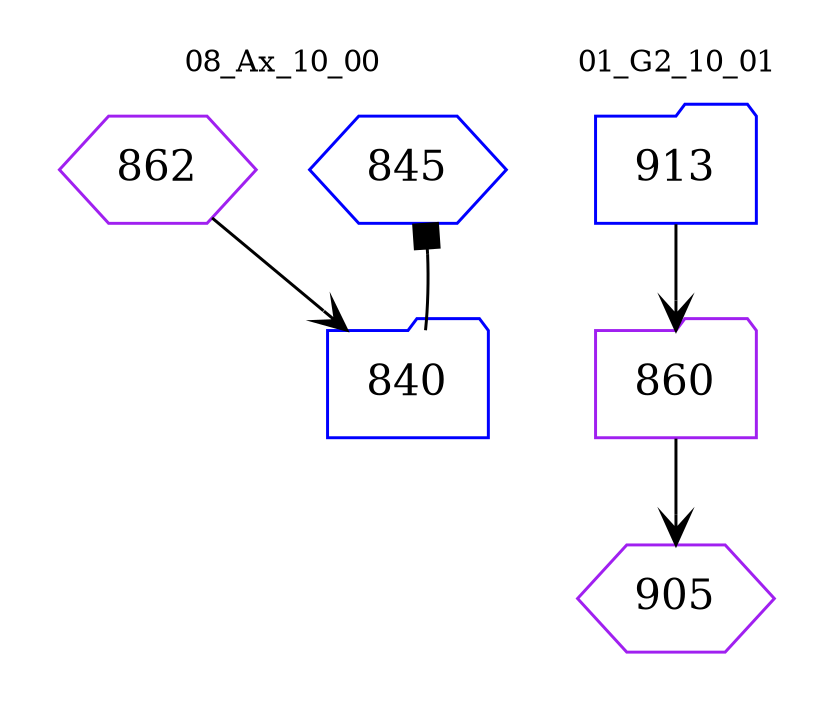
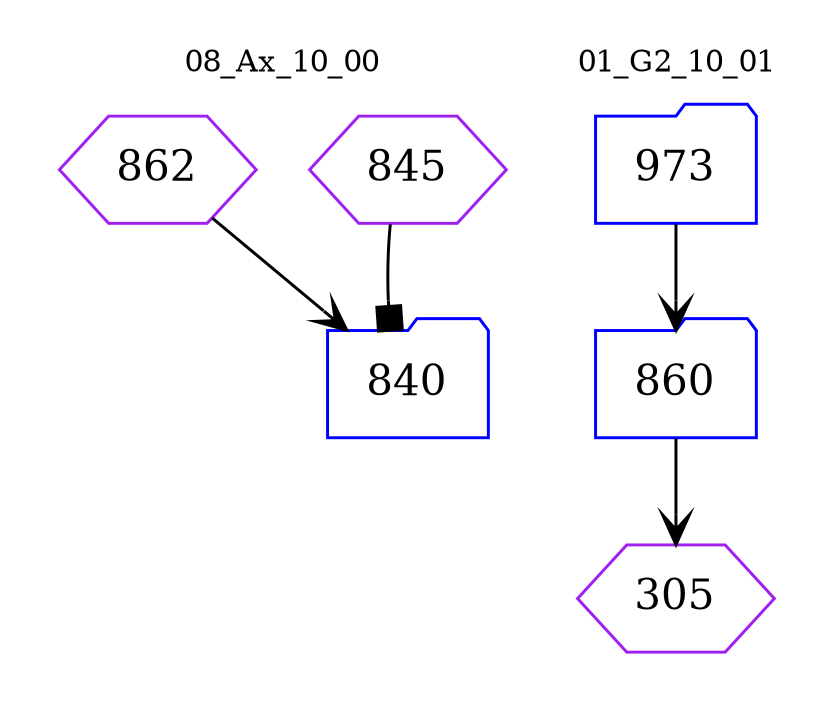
node "845": color blue -> purple
node "913": label "913" -> "973"
edge "840" -> "845": reversed
node "860": color purple -> blue
node "905": label "905" -> "305"
